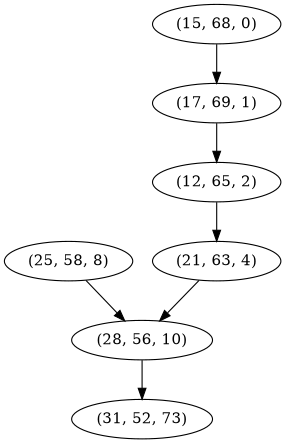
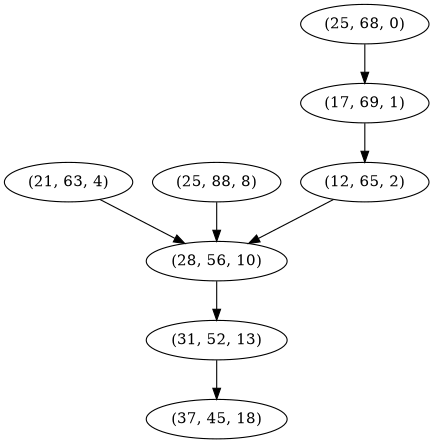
node "(15, 68, 0)": label "(15, 68, 0)" -> "(25, 68, 0)"
edge "(12, 65, 2)" -> "(21, 63, 4)": now "(12, 65, 2)" -> "(28, 56, 10)"
node "(25, 58, 8)": label "(25, 58, 8)" -> "(25, 88, 8)"
node "(31, 52, 73)": label "(31, 52, 73)" -> "(31, 52, 13)"
node "(37, 45, 18)": added
